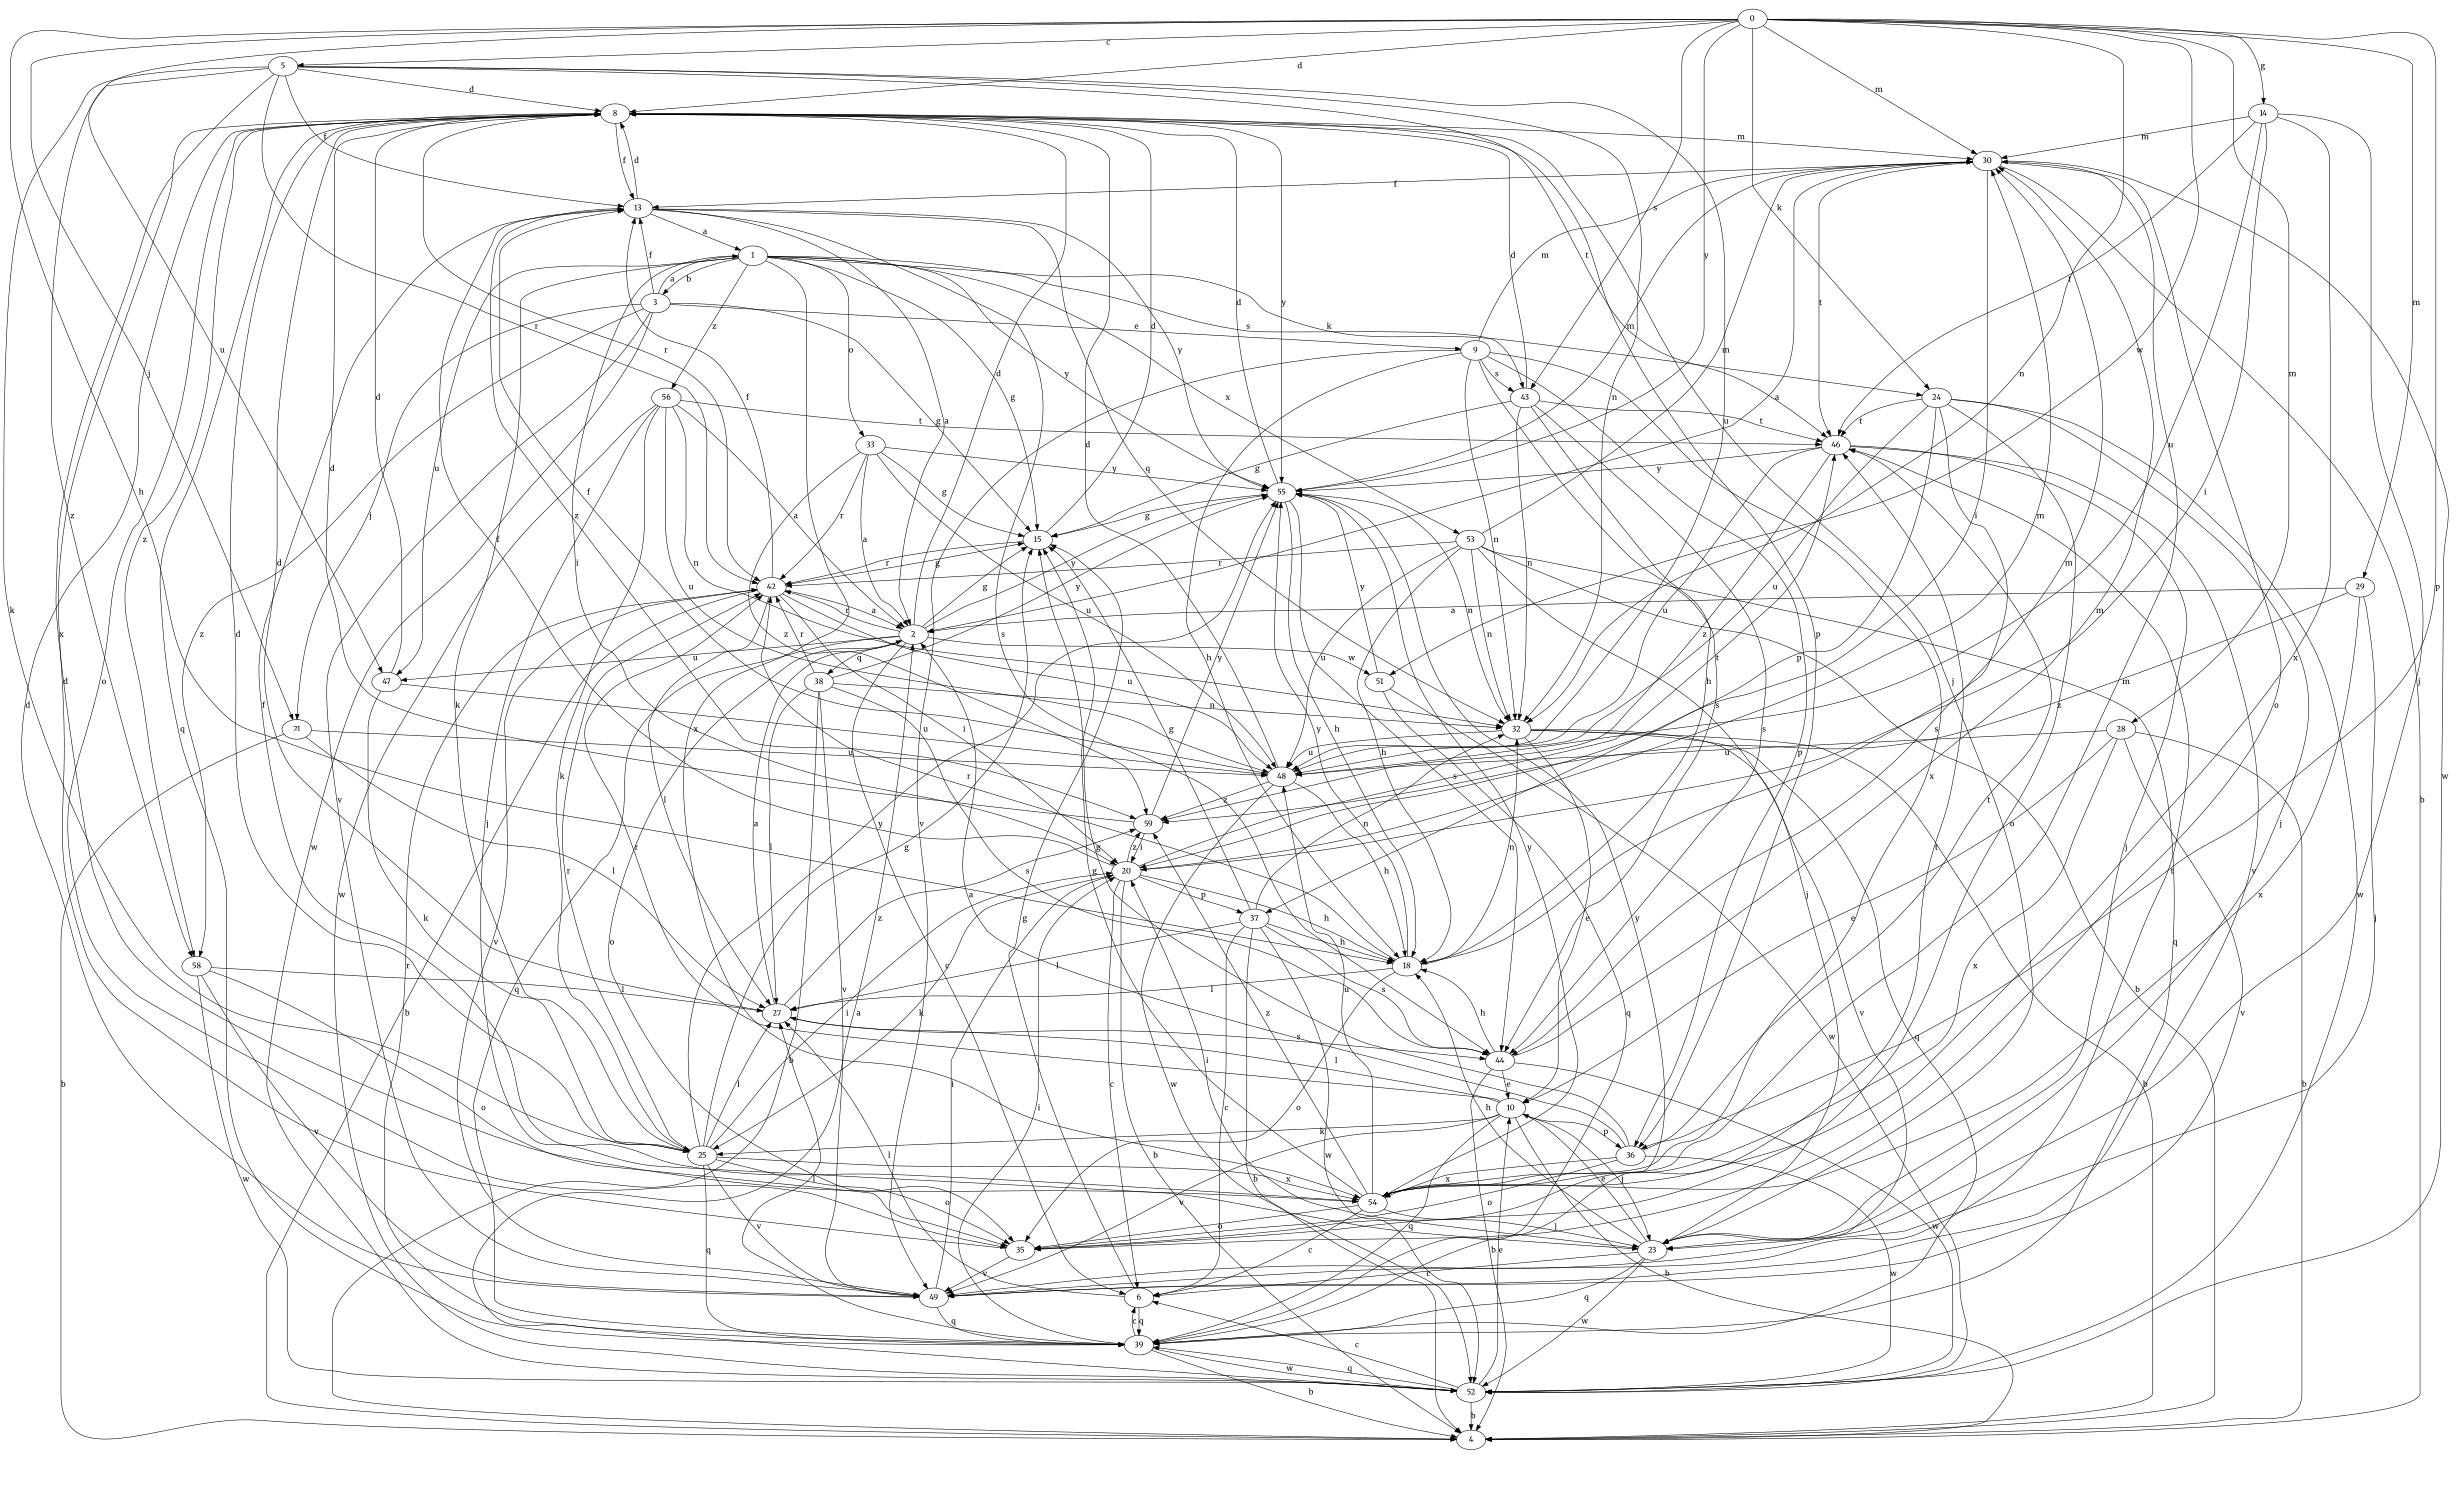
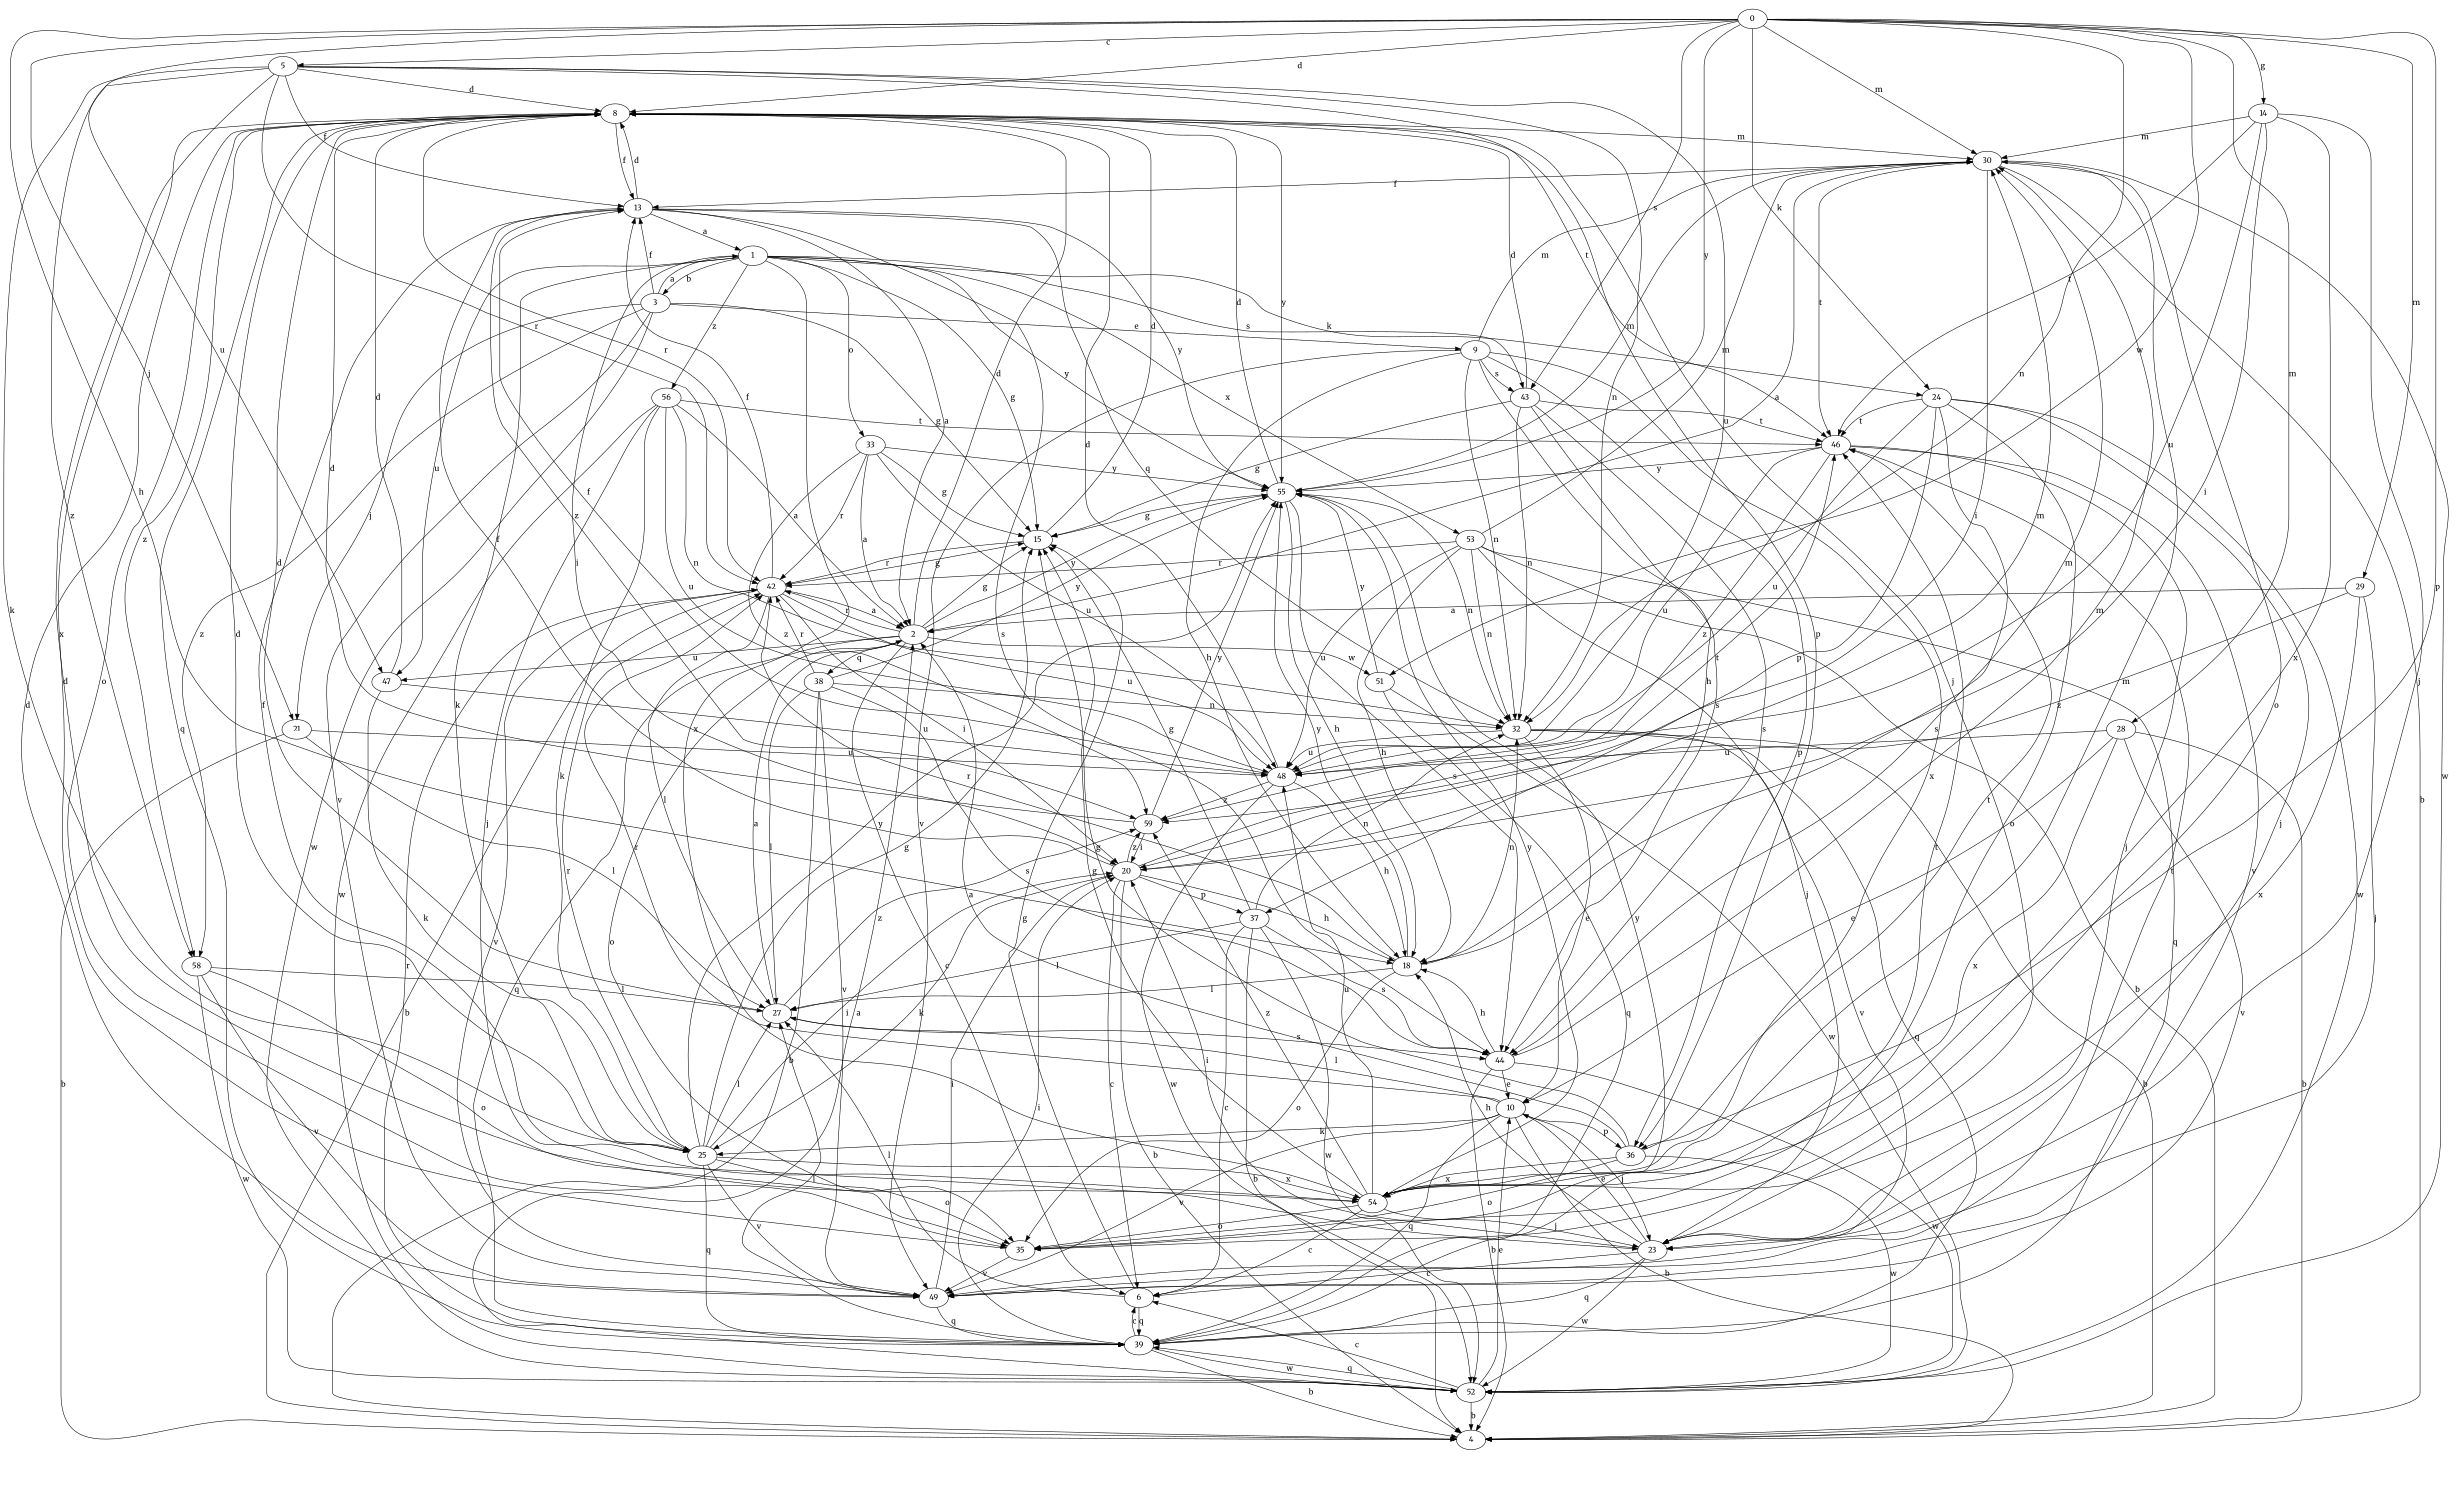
edge "37" -> "18": removed, label "h"
